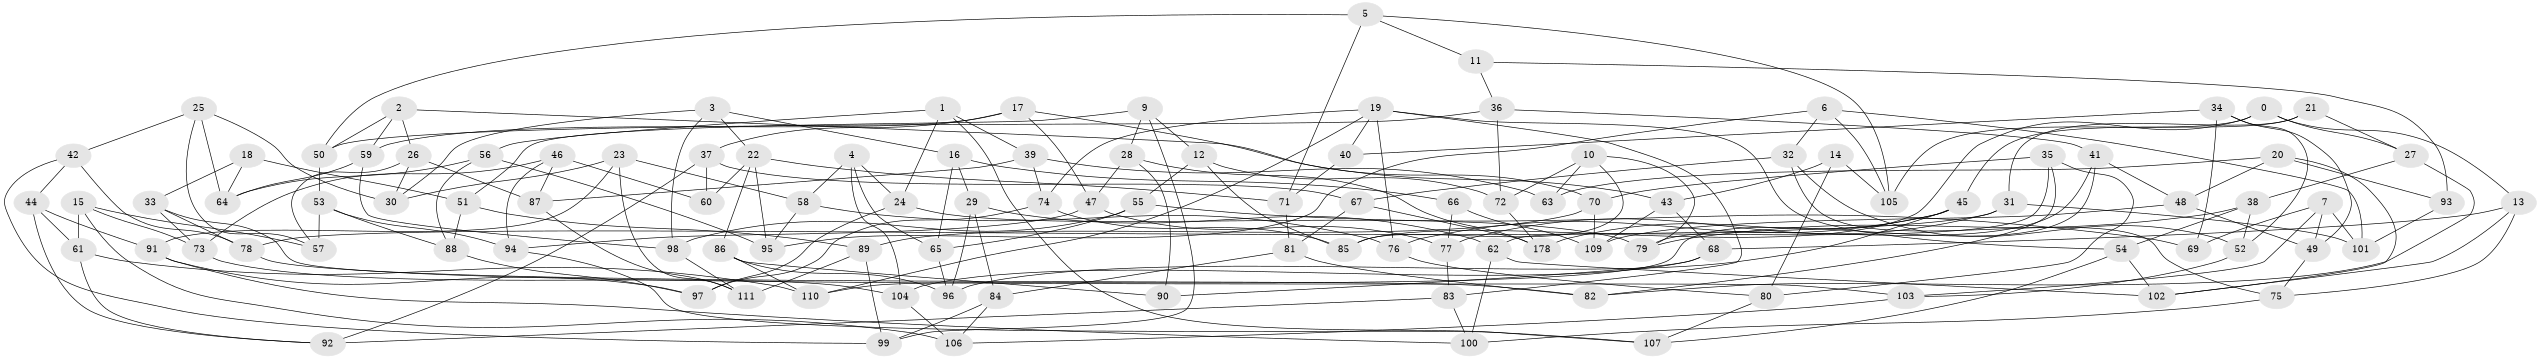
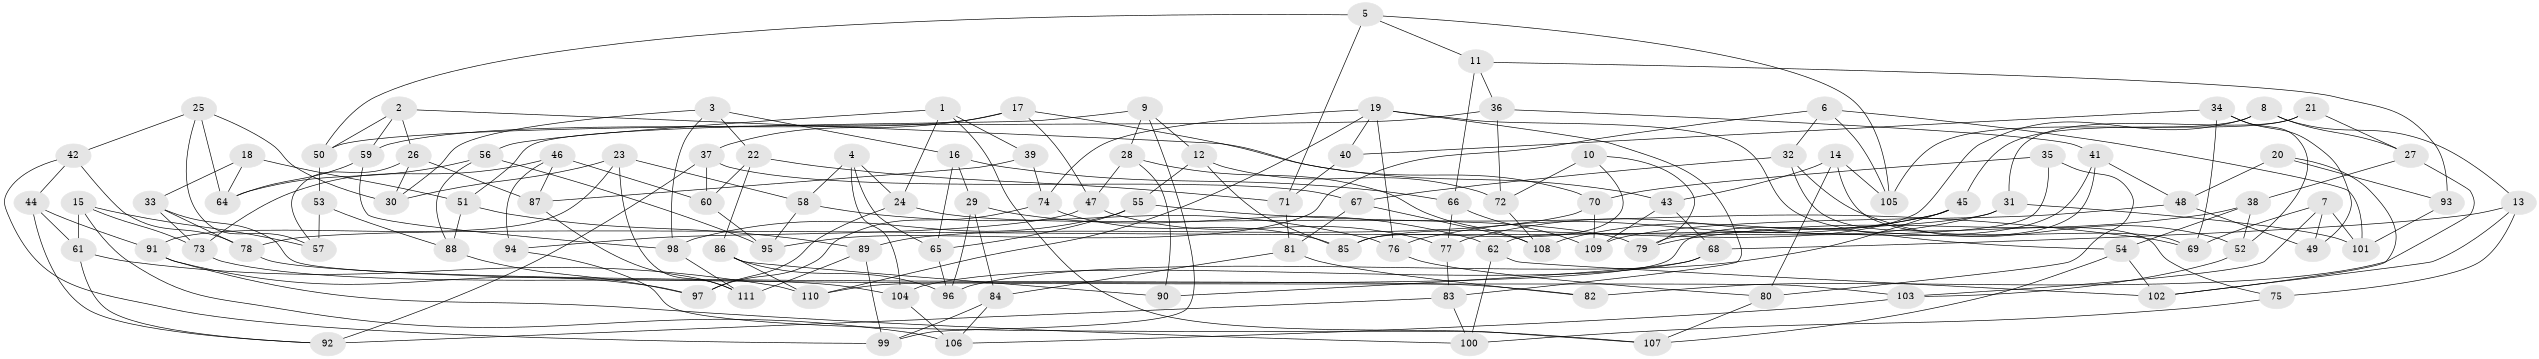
node "0": label "0" -> "8"
edge "11" -- "66": added
edge "22" -- "95": now "60" -- "95"
node "63": removed
edge "53" -- "94": removed
edge "14" -- "69": added
node "178": label "178" -> "108"
edge "35" -- "82": removed
edge "49" -- "75": removed
